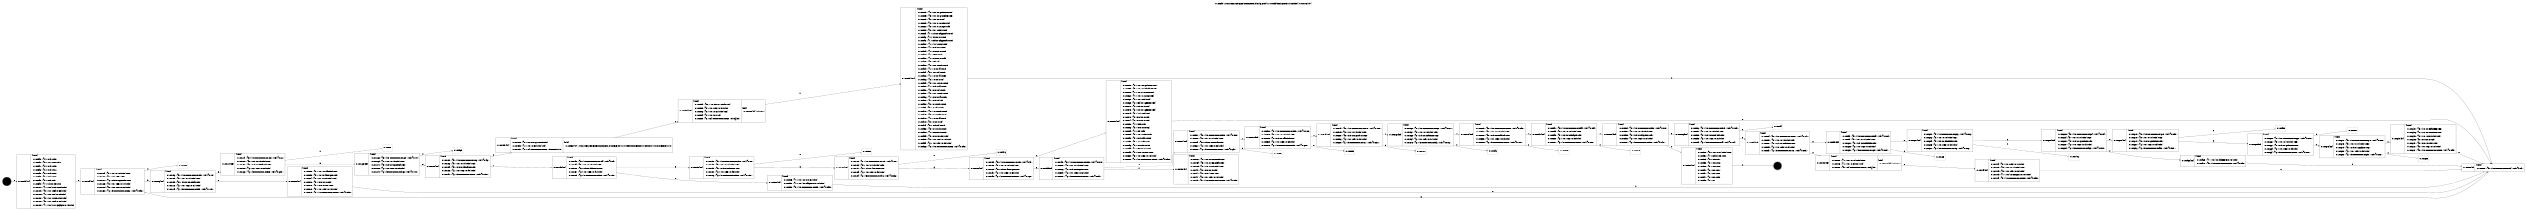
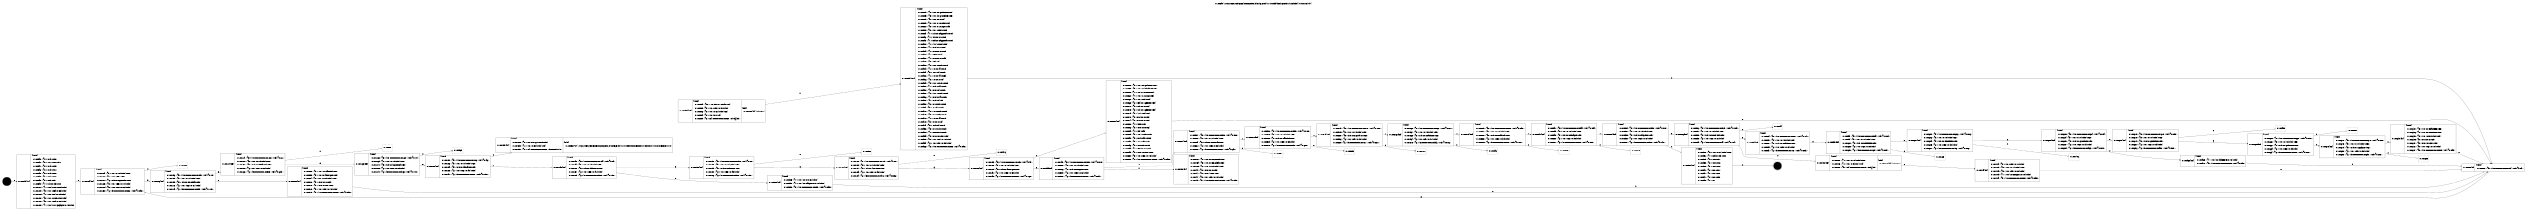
edge "0x4018a8 [17]" -> "0x4018b9 [23]": removed, label "1"
edge "0x4015df [25]" -> "0x4017c2 [13]": now "0x4015c6 [25]" -> "0x4017c2 [13]"
